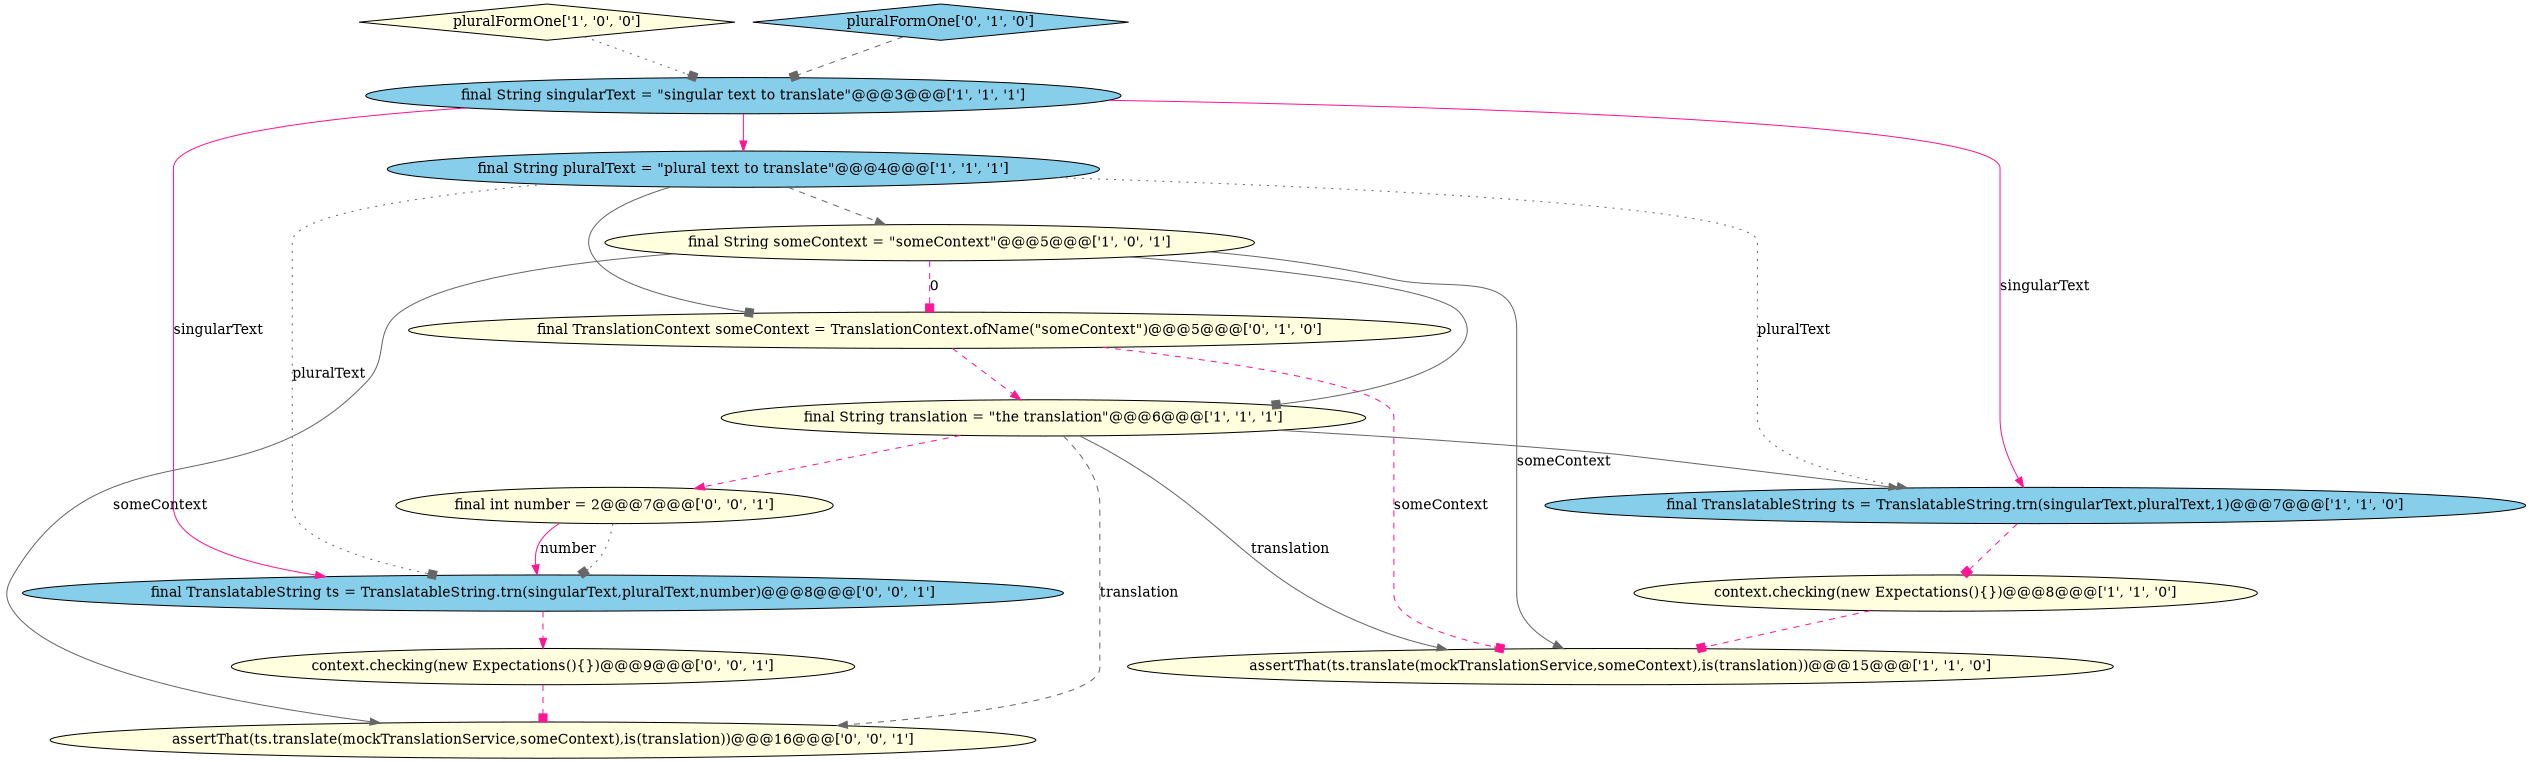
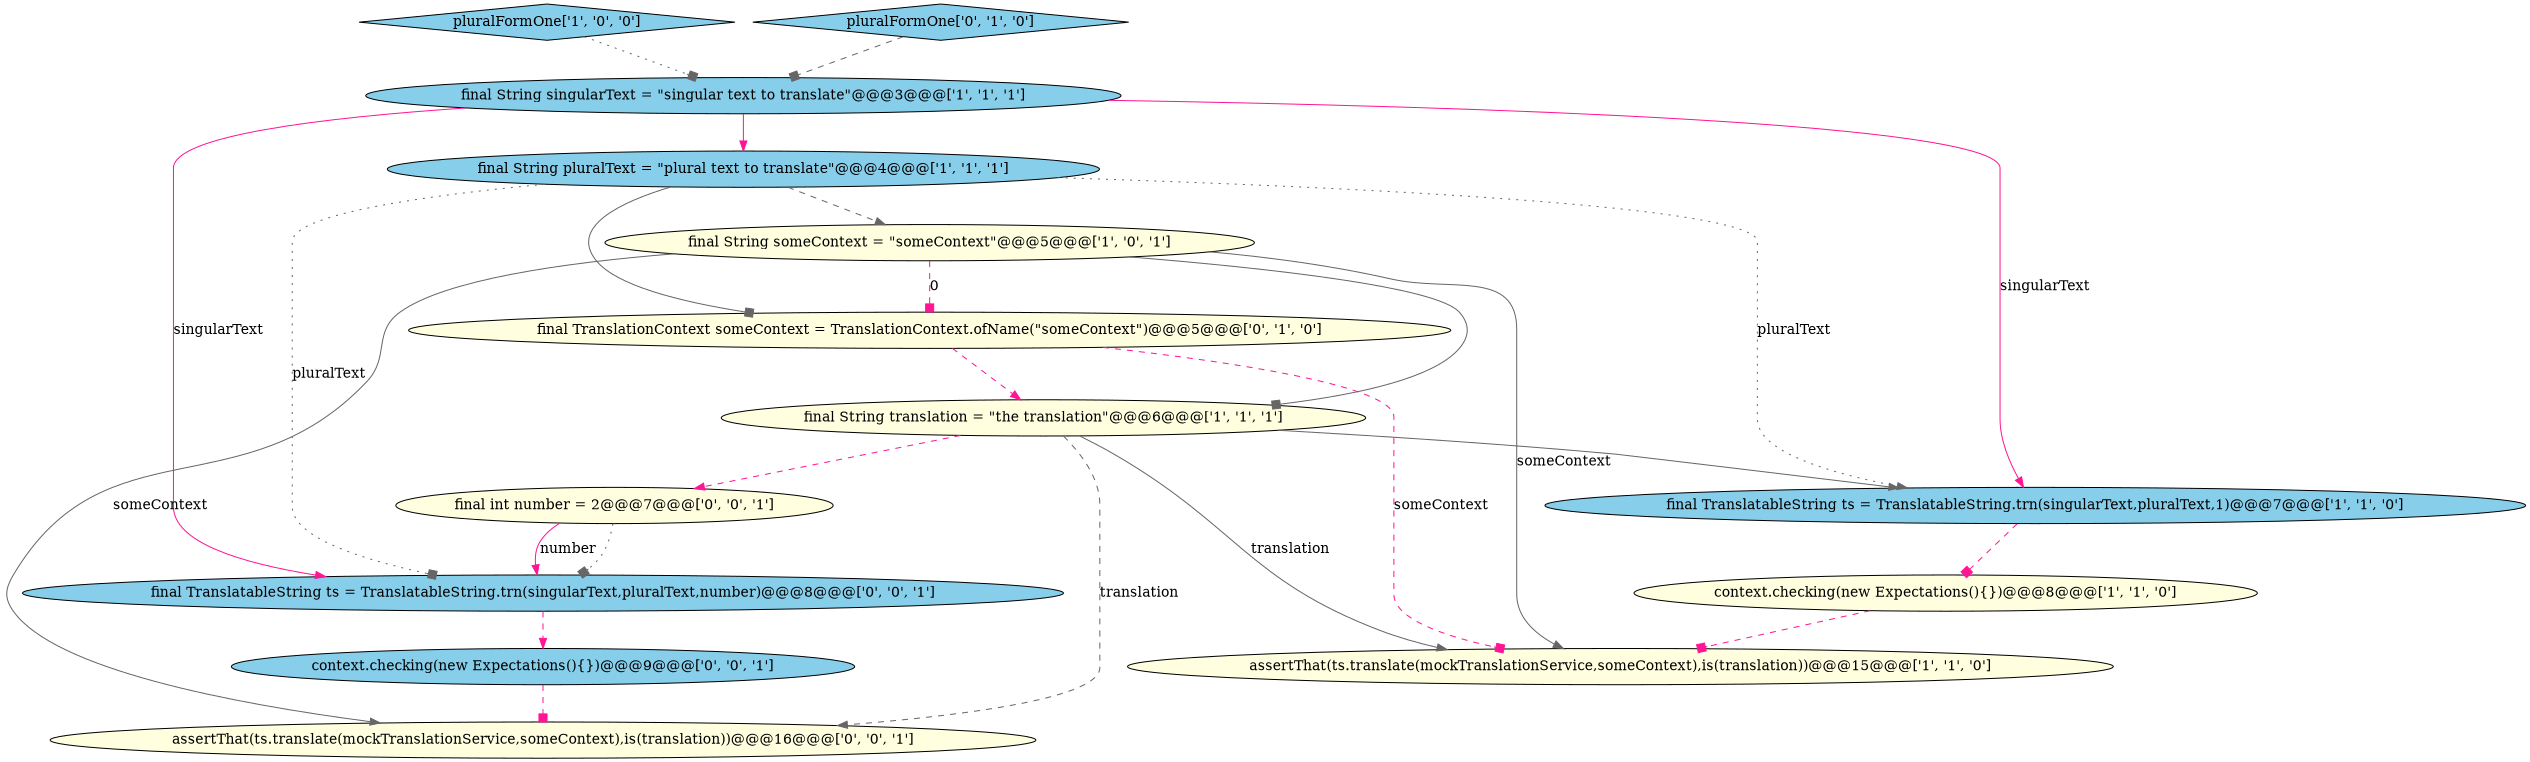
node "pluralFormOne['1', '0', '0']": fillcolor lightyellow -> skyblue
node "context.checking(new Expectations(){})@@@9@@@['0', '0', '1']": fillcolor lightyellow -> skyblue
